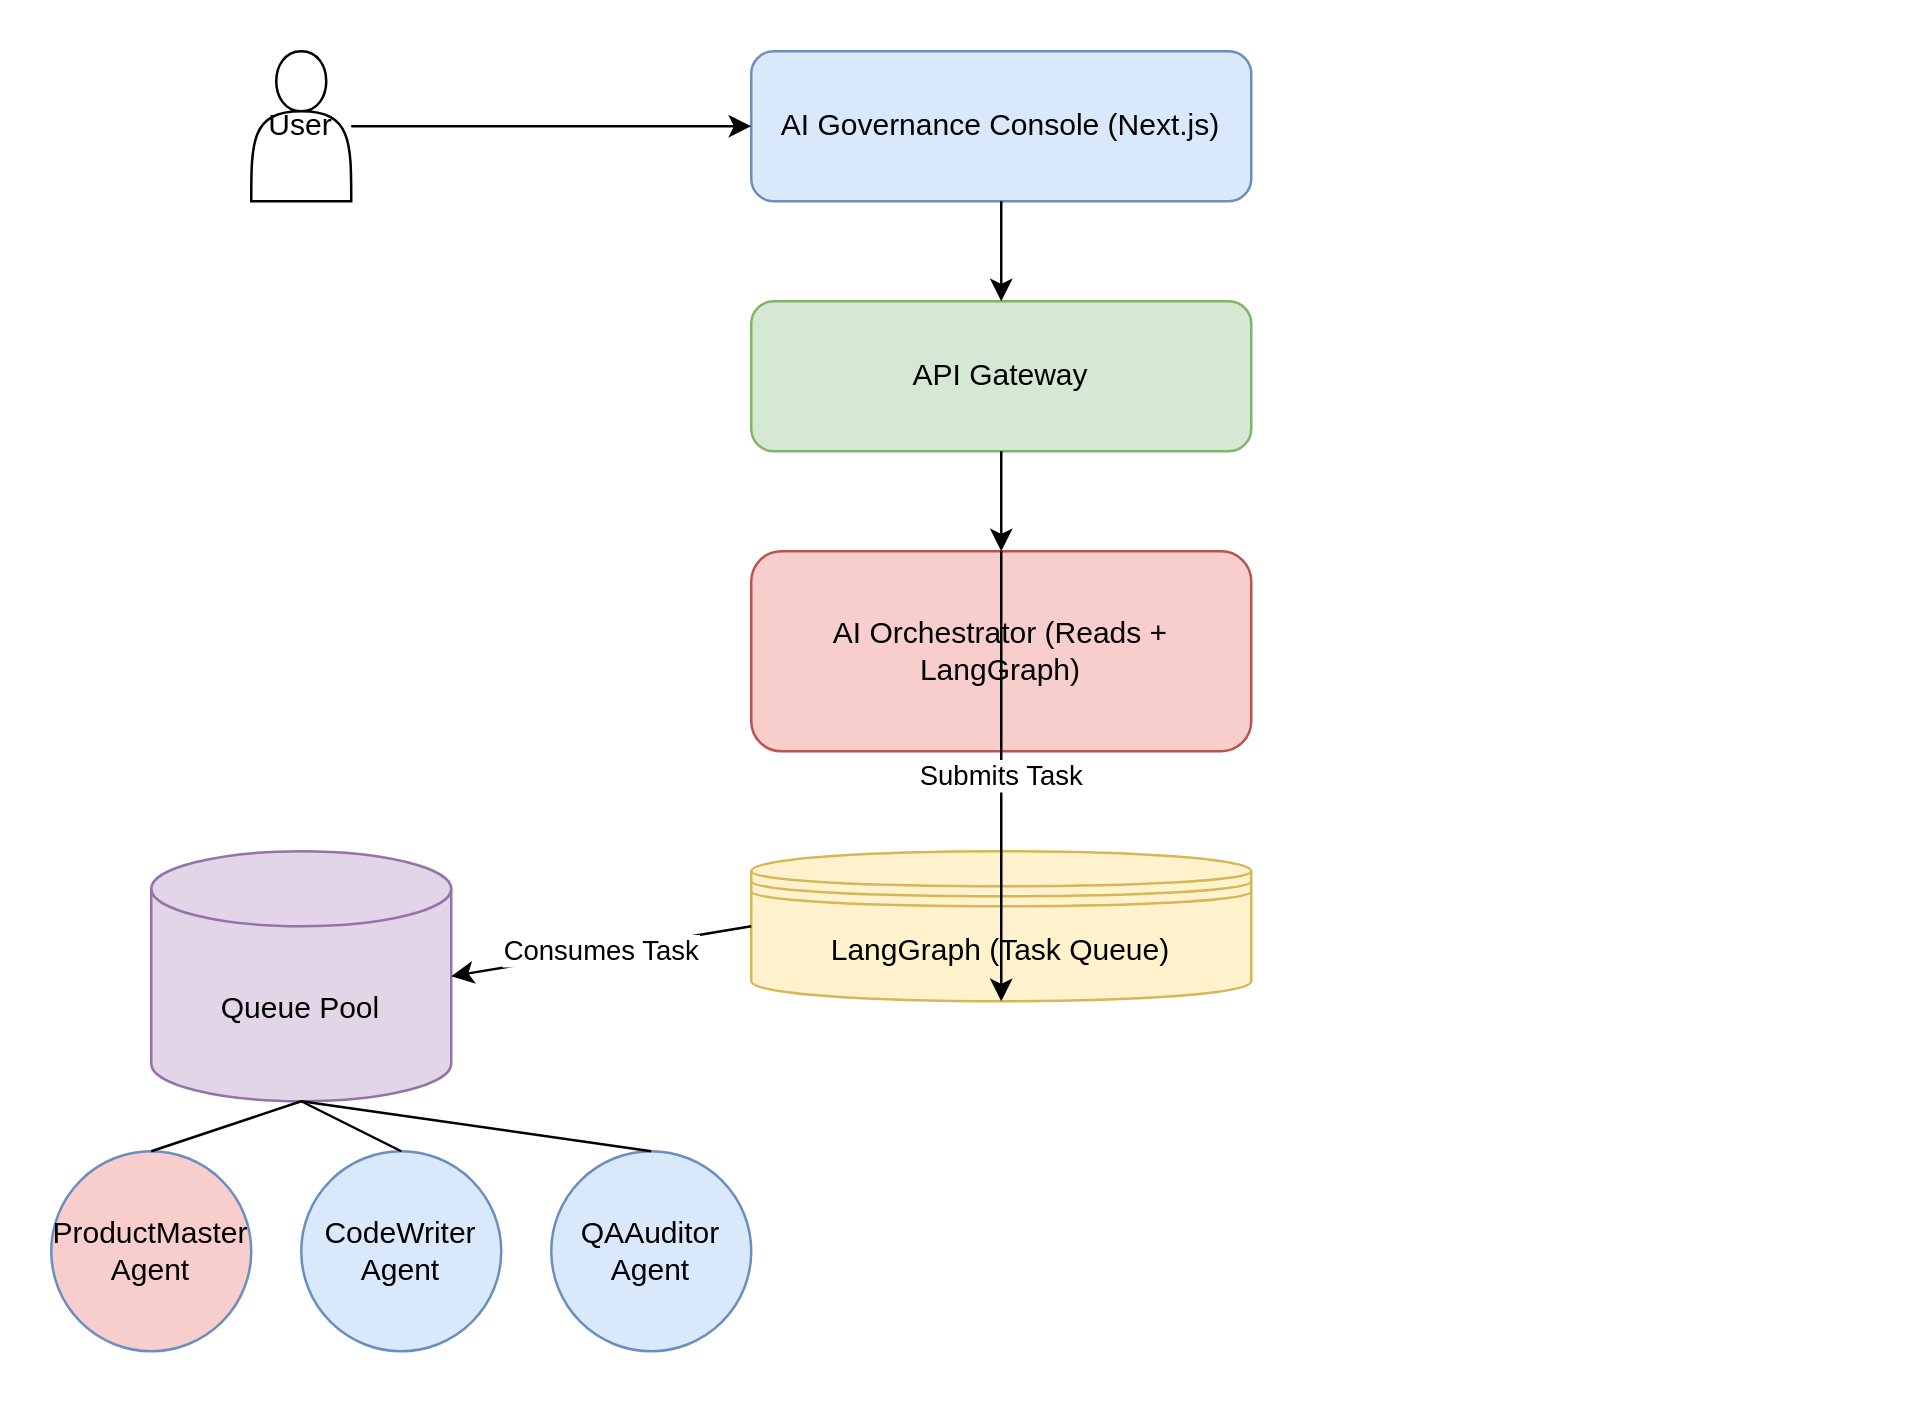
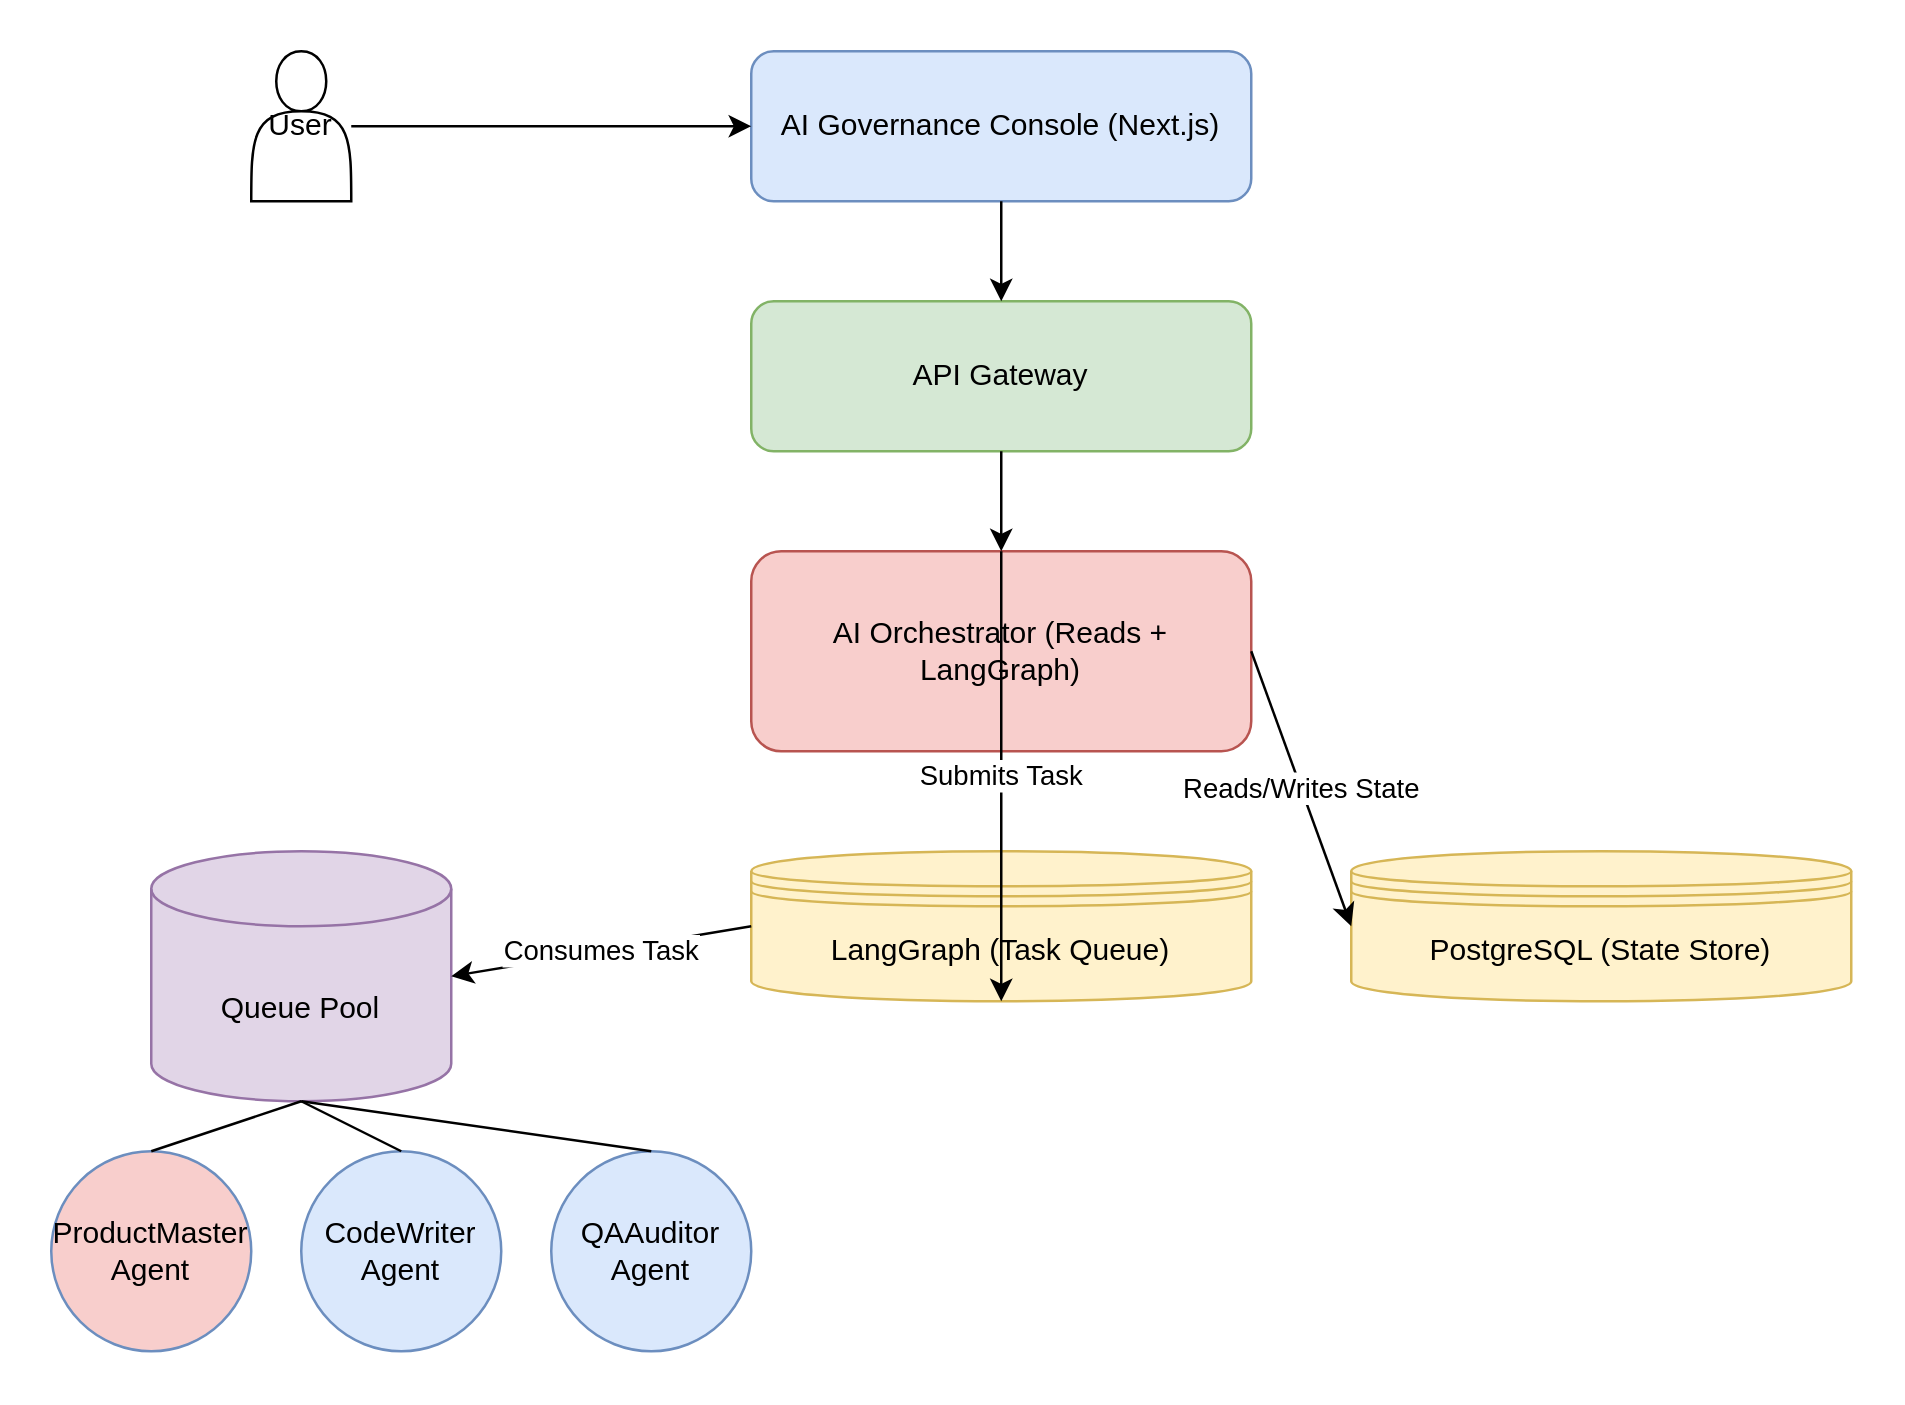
edge "AI Orchestrator (Reads + LangGraph)" -> "PostgreSQL (State Store)": added, label "Reads/Writes State"
node "PostgreSQL (State Store)": added
